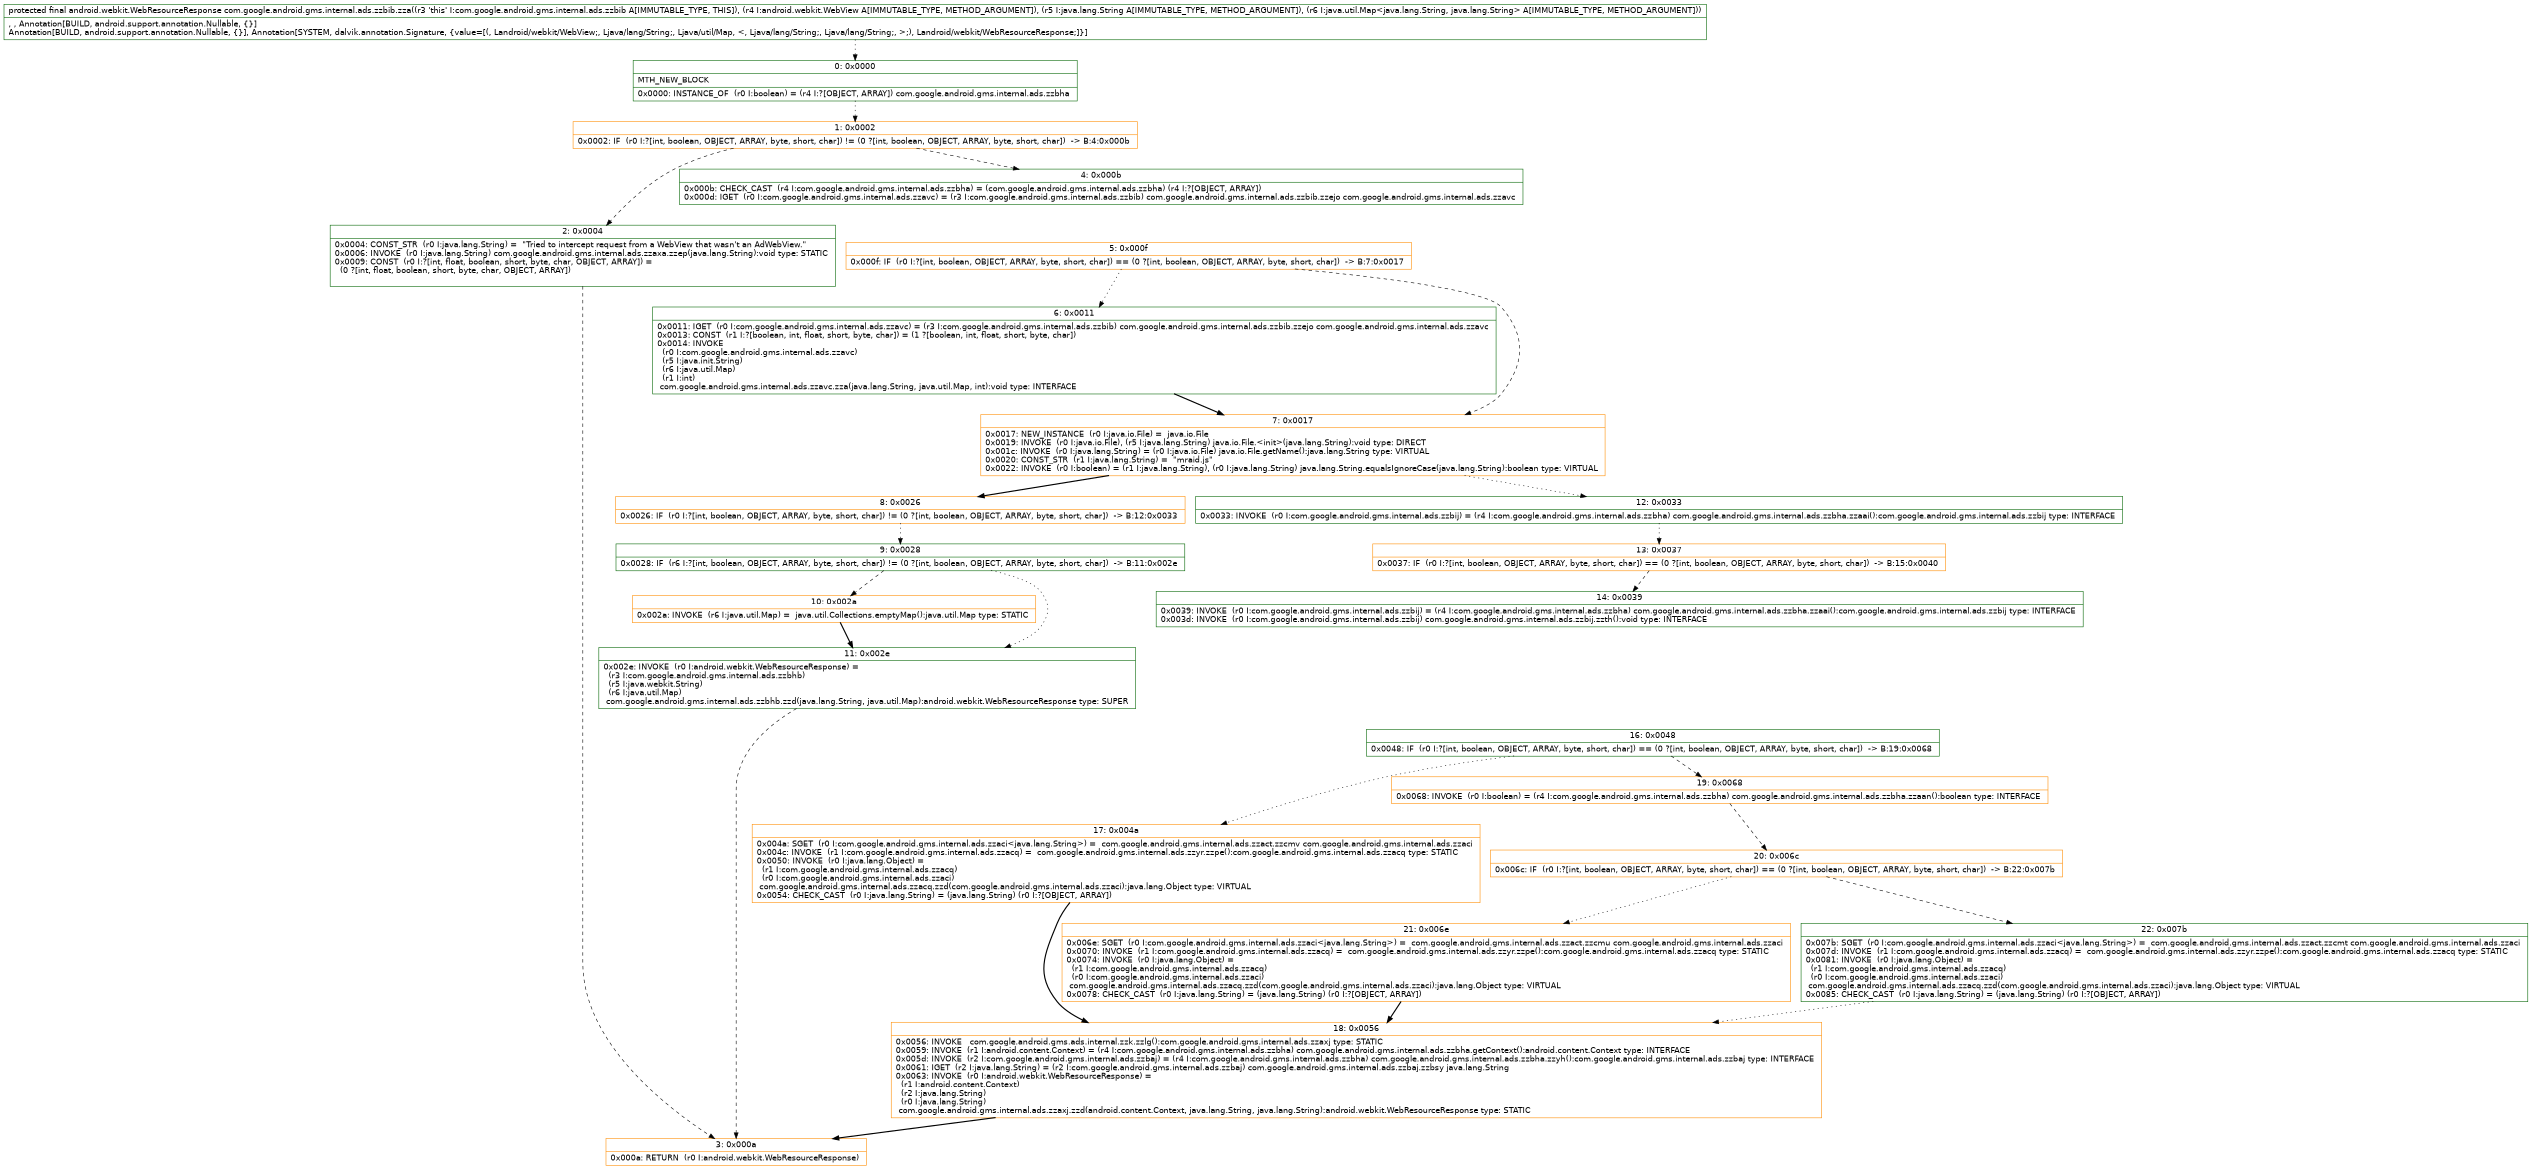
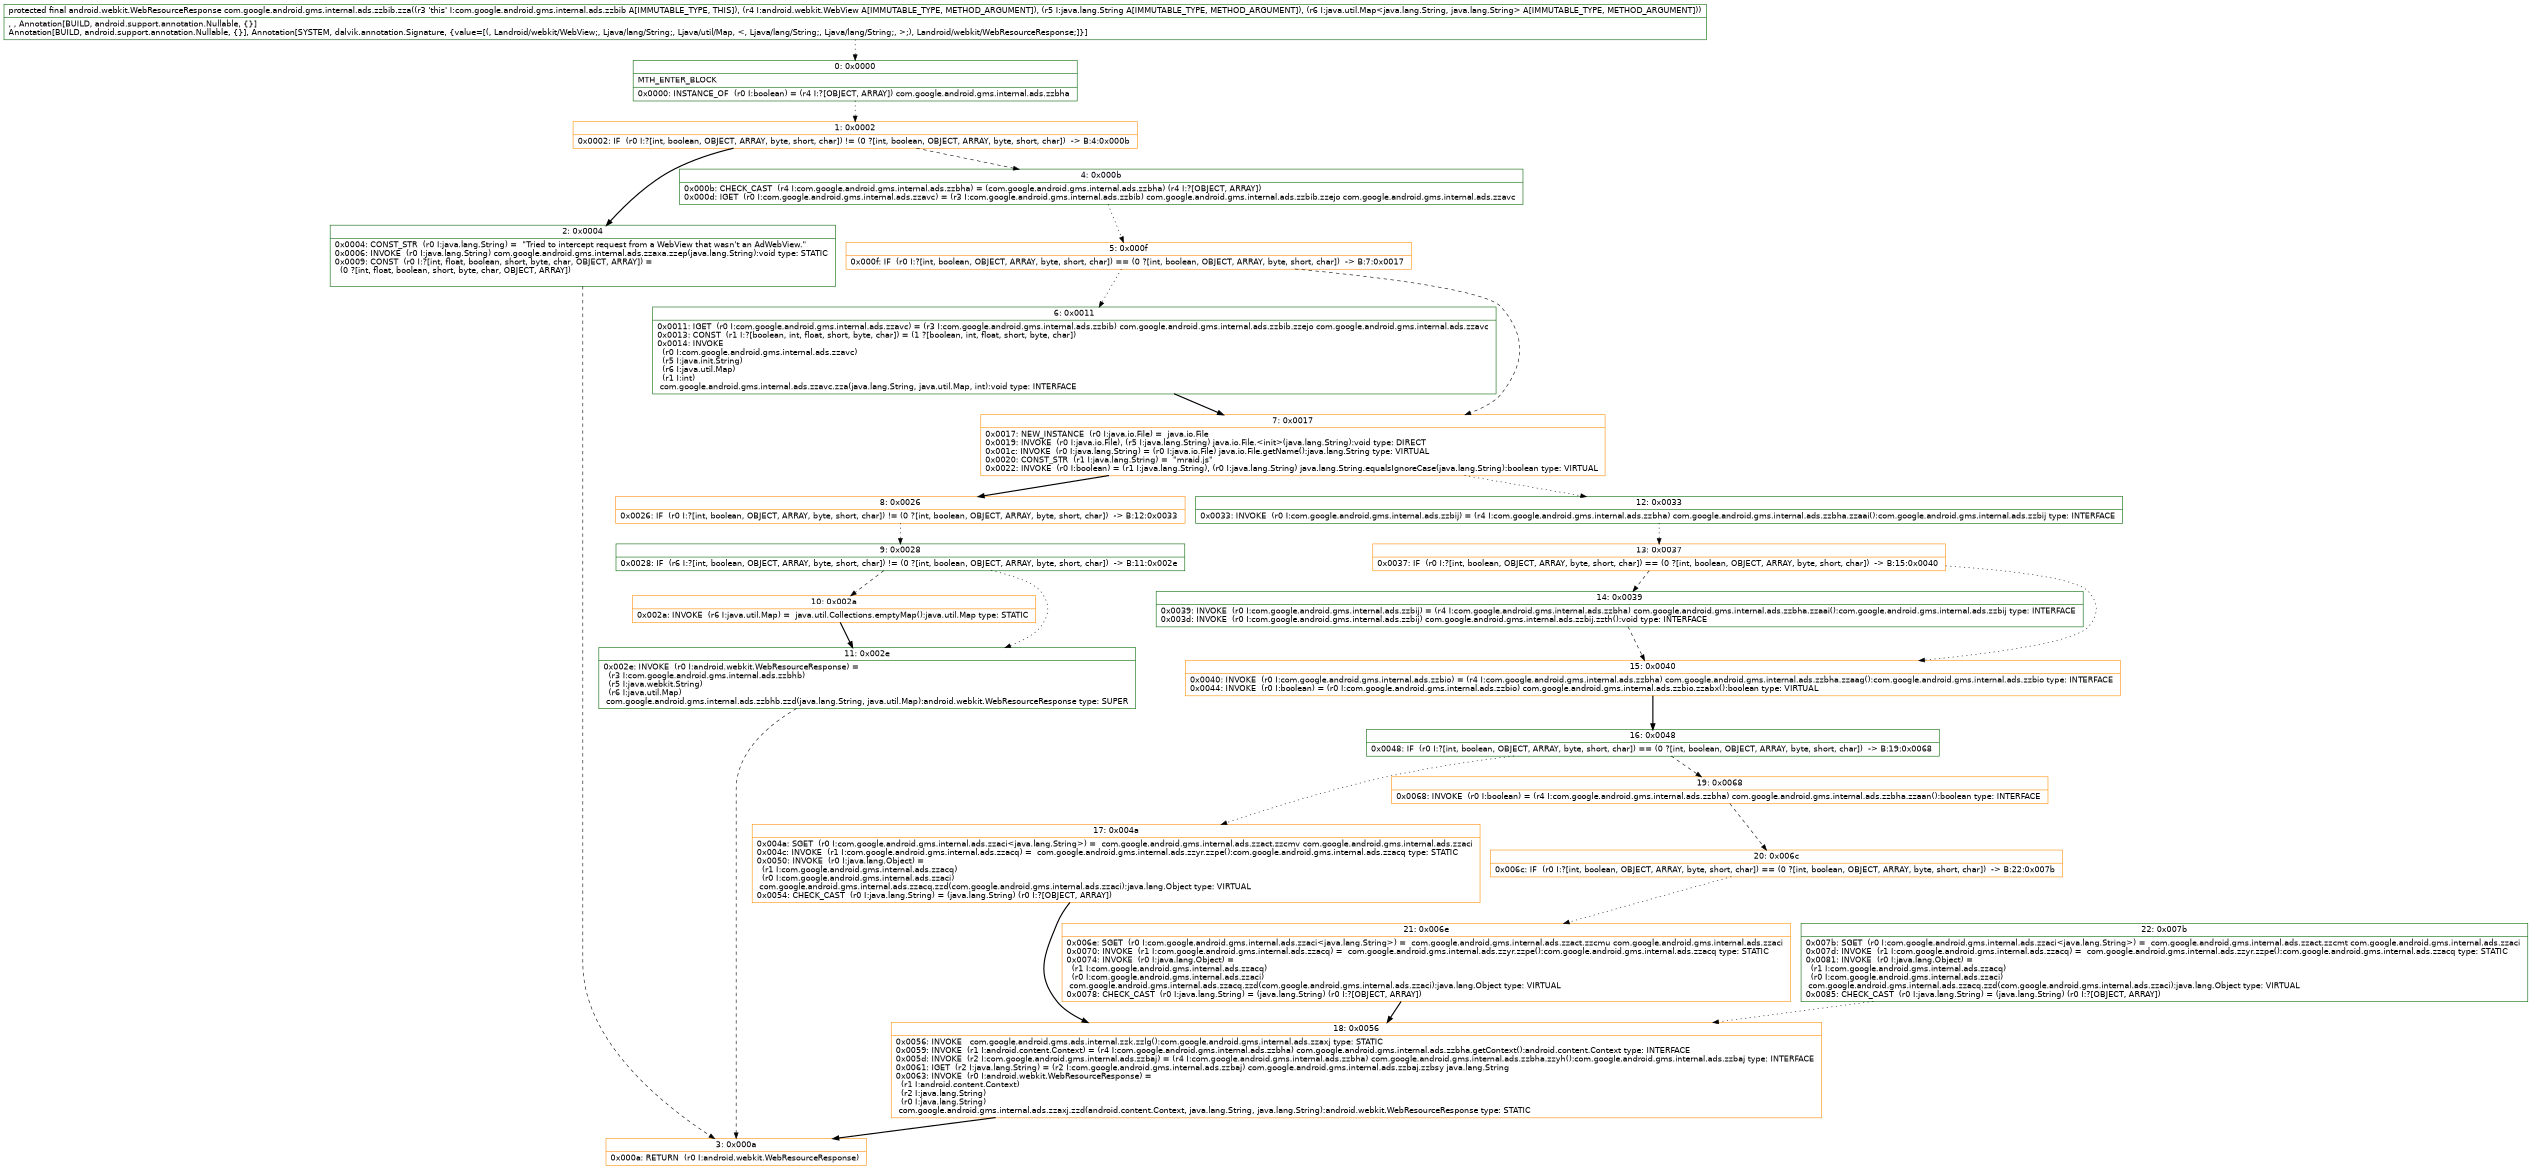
node "0: 0x0000": text "MTH_NEW_BLOCK" -> "MTH_ENTER_BLOCK"
edge "1: 0x0002" -> "2: 0x0004": style dashed -> bold
edge "4: 0x000b" -> "5: 0x000f": added
node "15: 0x0040": added
edge "20: 0x006c" -> "22: 0x007b": removed
